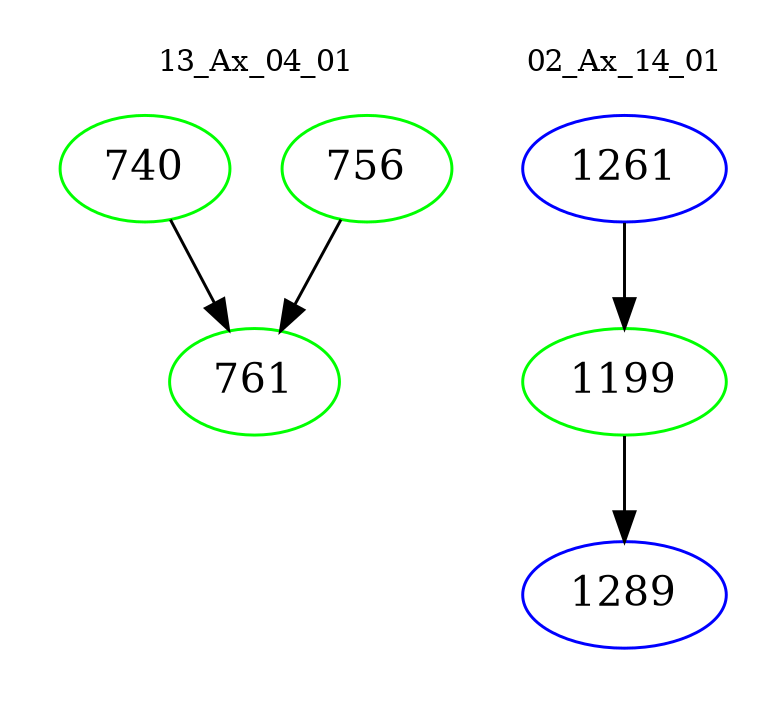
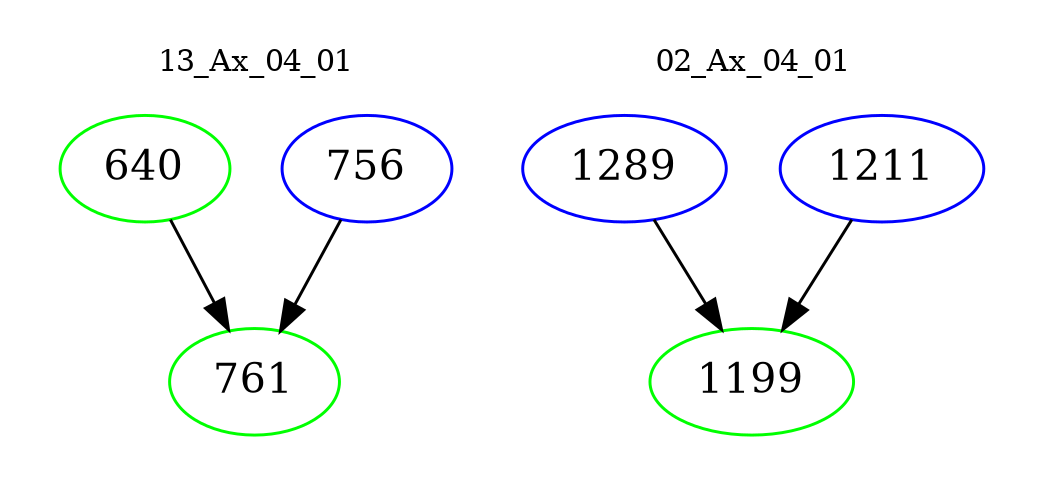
cluster "02_Ax_14_01": label "02_Ax_14_01" -> "02_Ax_04_01"
node "740": label "740" -> "640"
node "756": color green -> blue
node "1261": label "1261" -> "1211"
edge "1199" -> "1289": reversed
